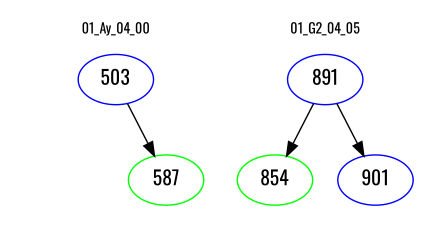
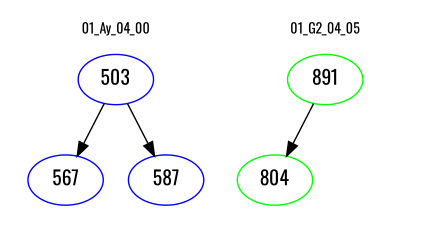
node "891": color blue -> green
node "567": added
node "587": color green -> blue
node "854": label "854" -> "804"
node "901": removed
